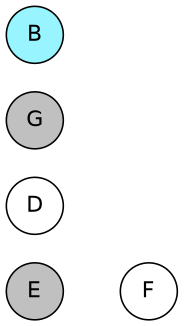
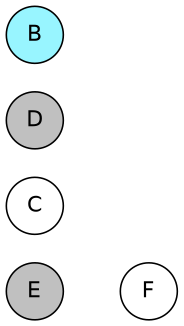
node "G": removed
node "D": fillcolor white -> gray
node "C": added
